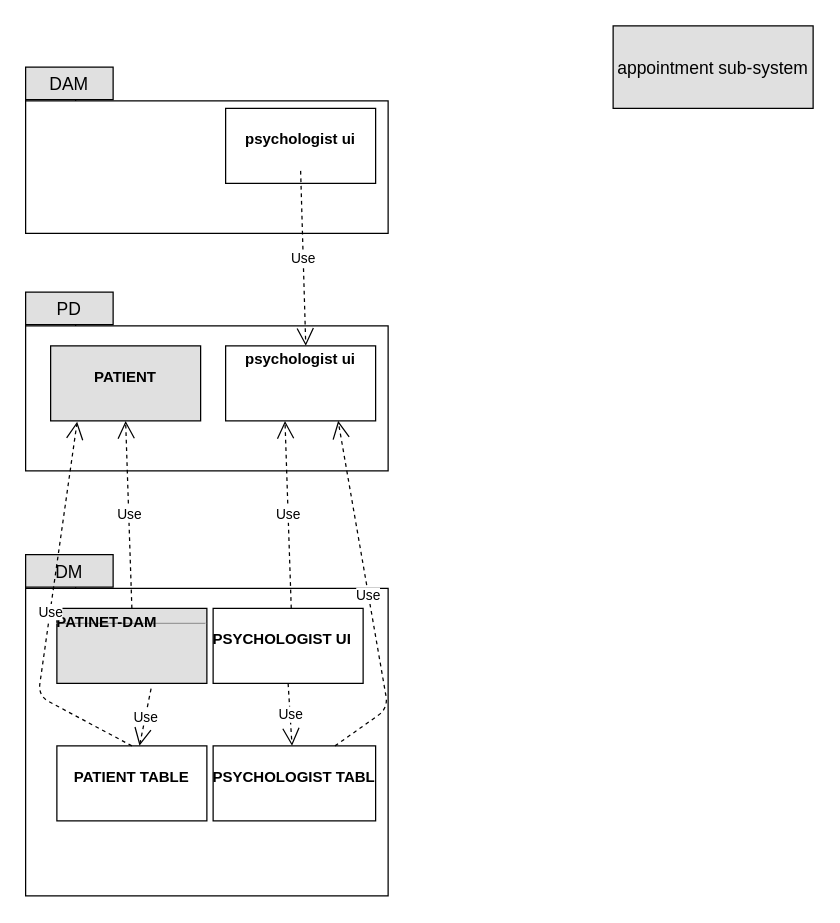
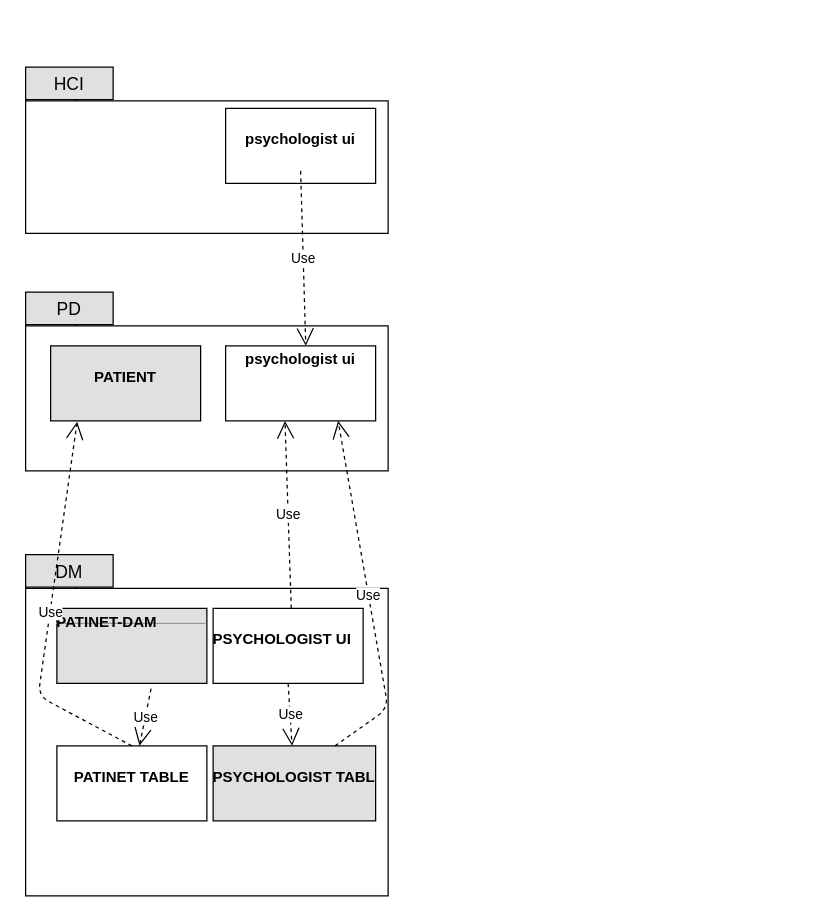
node "appointment sub-system": removed
node "DAM": label "DAM" -> "HCI"
edge "PATINET-DAM" -> "PATIENT": removed, label "Use"
node "PATIENT TABLE": label "PATIENT TABLE" -> "PATINET TABLE"
node "PSYCHOLOGIST TABLE": fillcolor #ffffff -> #e0e0e0
